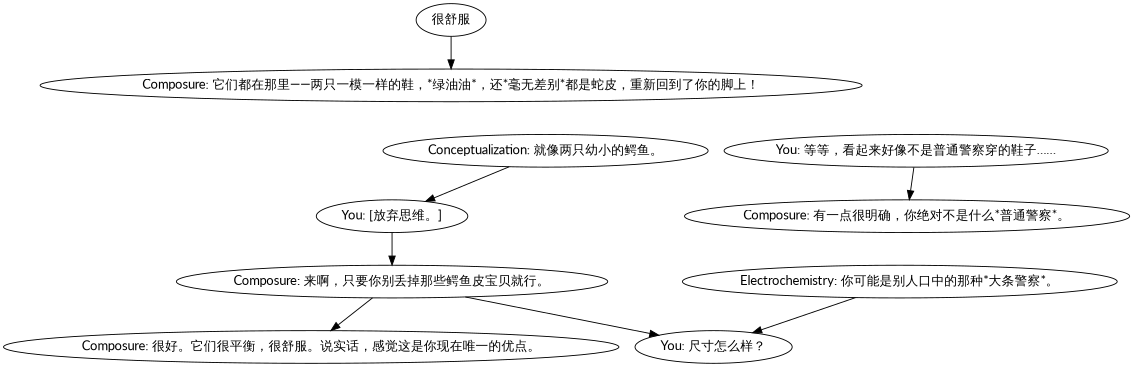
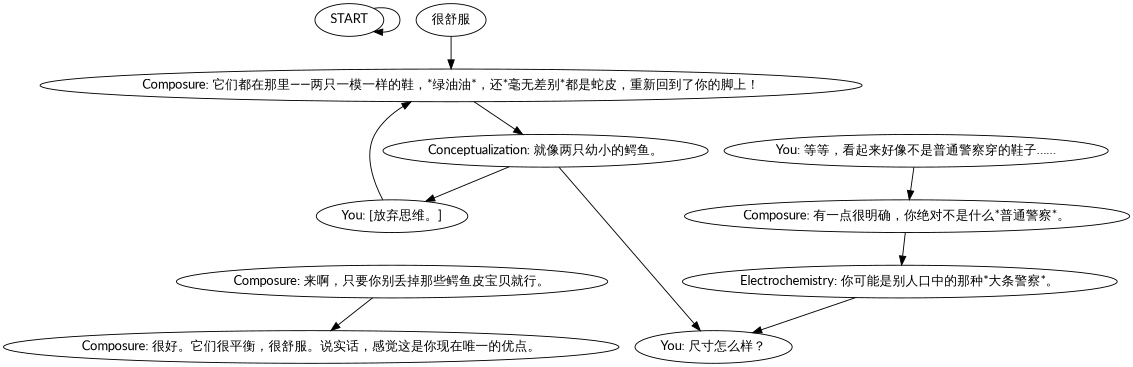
node "START": added
edge "Composure: 它们都在那里——两只一模一样的鞋，*绿油油*，还*毫无差别*都是蛇皮，重新回到了你的脚上！" -> "Conceptualization: 就像两只幼小的鳄鱼。": added
edge "You: [放弃思维。]" -> "Composure: 来啊，只要你别丢掉那些鳄鱼皮宝贝就行。": now "You: [放弃思维。]" -> "Composure: 它们都在那里——两只一模一样的鞋，*绿油油*，还*毫无差别*都是蛇皮，重新回到了你的脚上！"
edge "Composure: 有一点很明确，你绝对不是什么*普通警察*。" -> "Electrochemistry: 你可能是别人口中的那种*大条警察*。": added
edge "Composure: 来啊，只要你别丢掉那些鳄鱼皮宝贝就行。" -> "You: 尺寸怎么样？": now "Conceptualization: 就像两只幼小的鳄鱼。" -> "You: 尺寸怎么样？"
